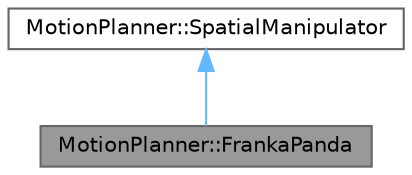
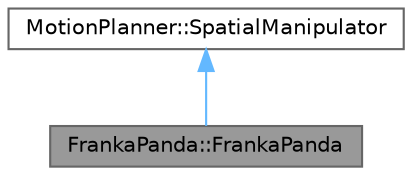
node "MotionPlanner::FrankaPanda": label "MotionPlanner::FrankaPanda" -> "FrankaPanda::FrankaPanda"
